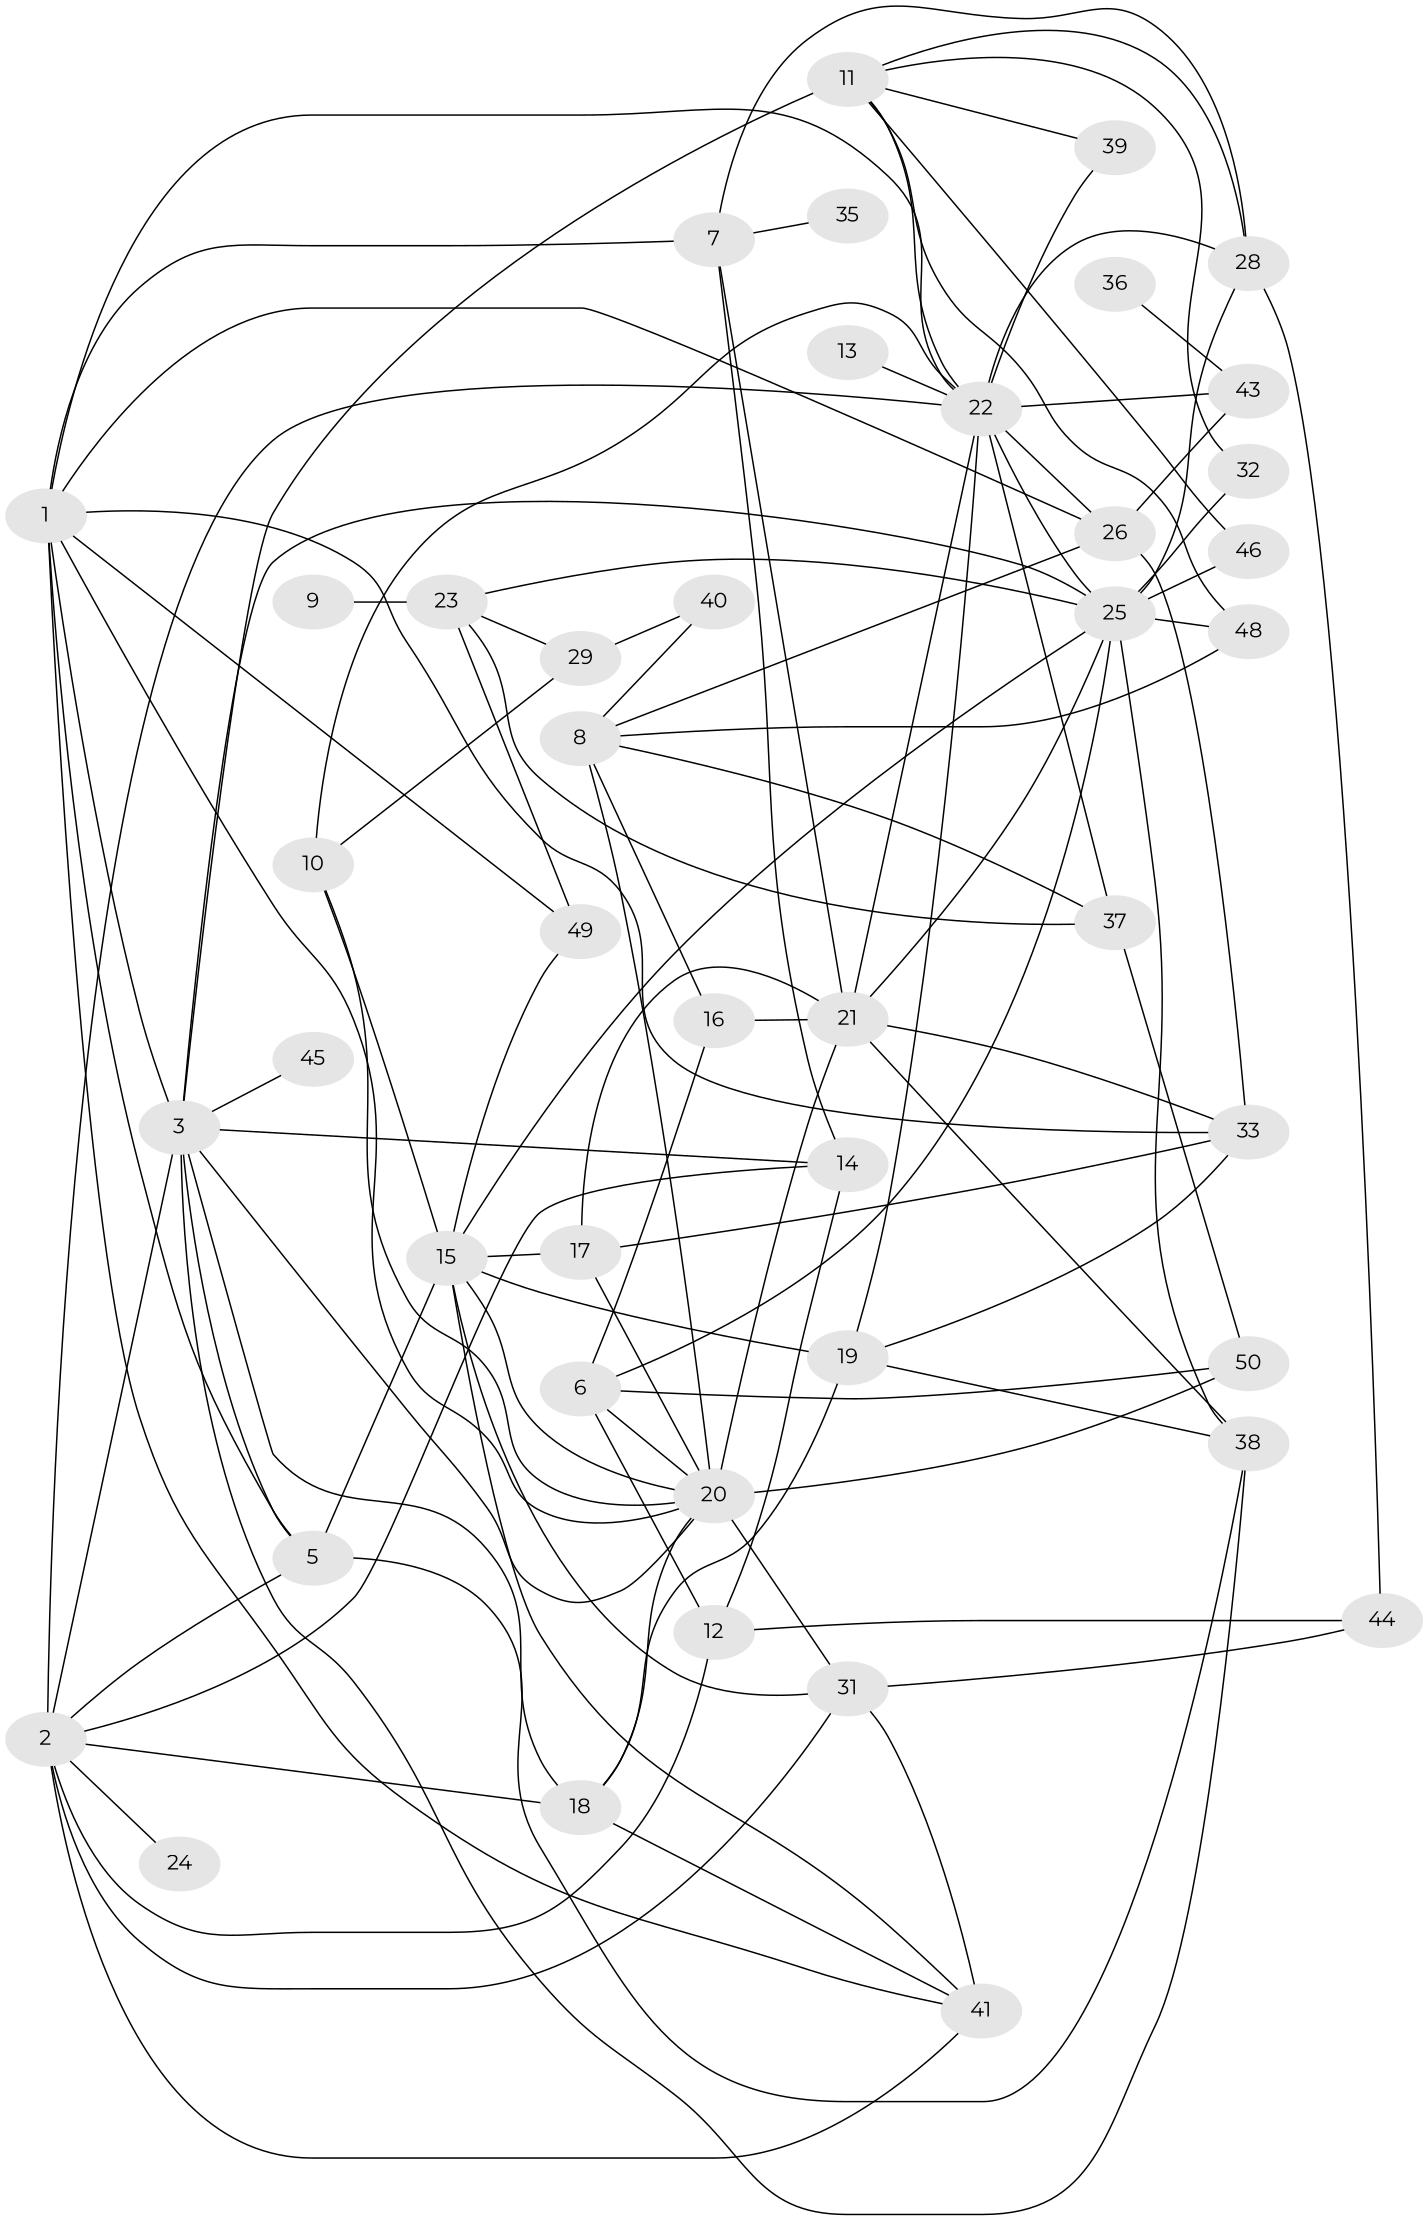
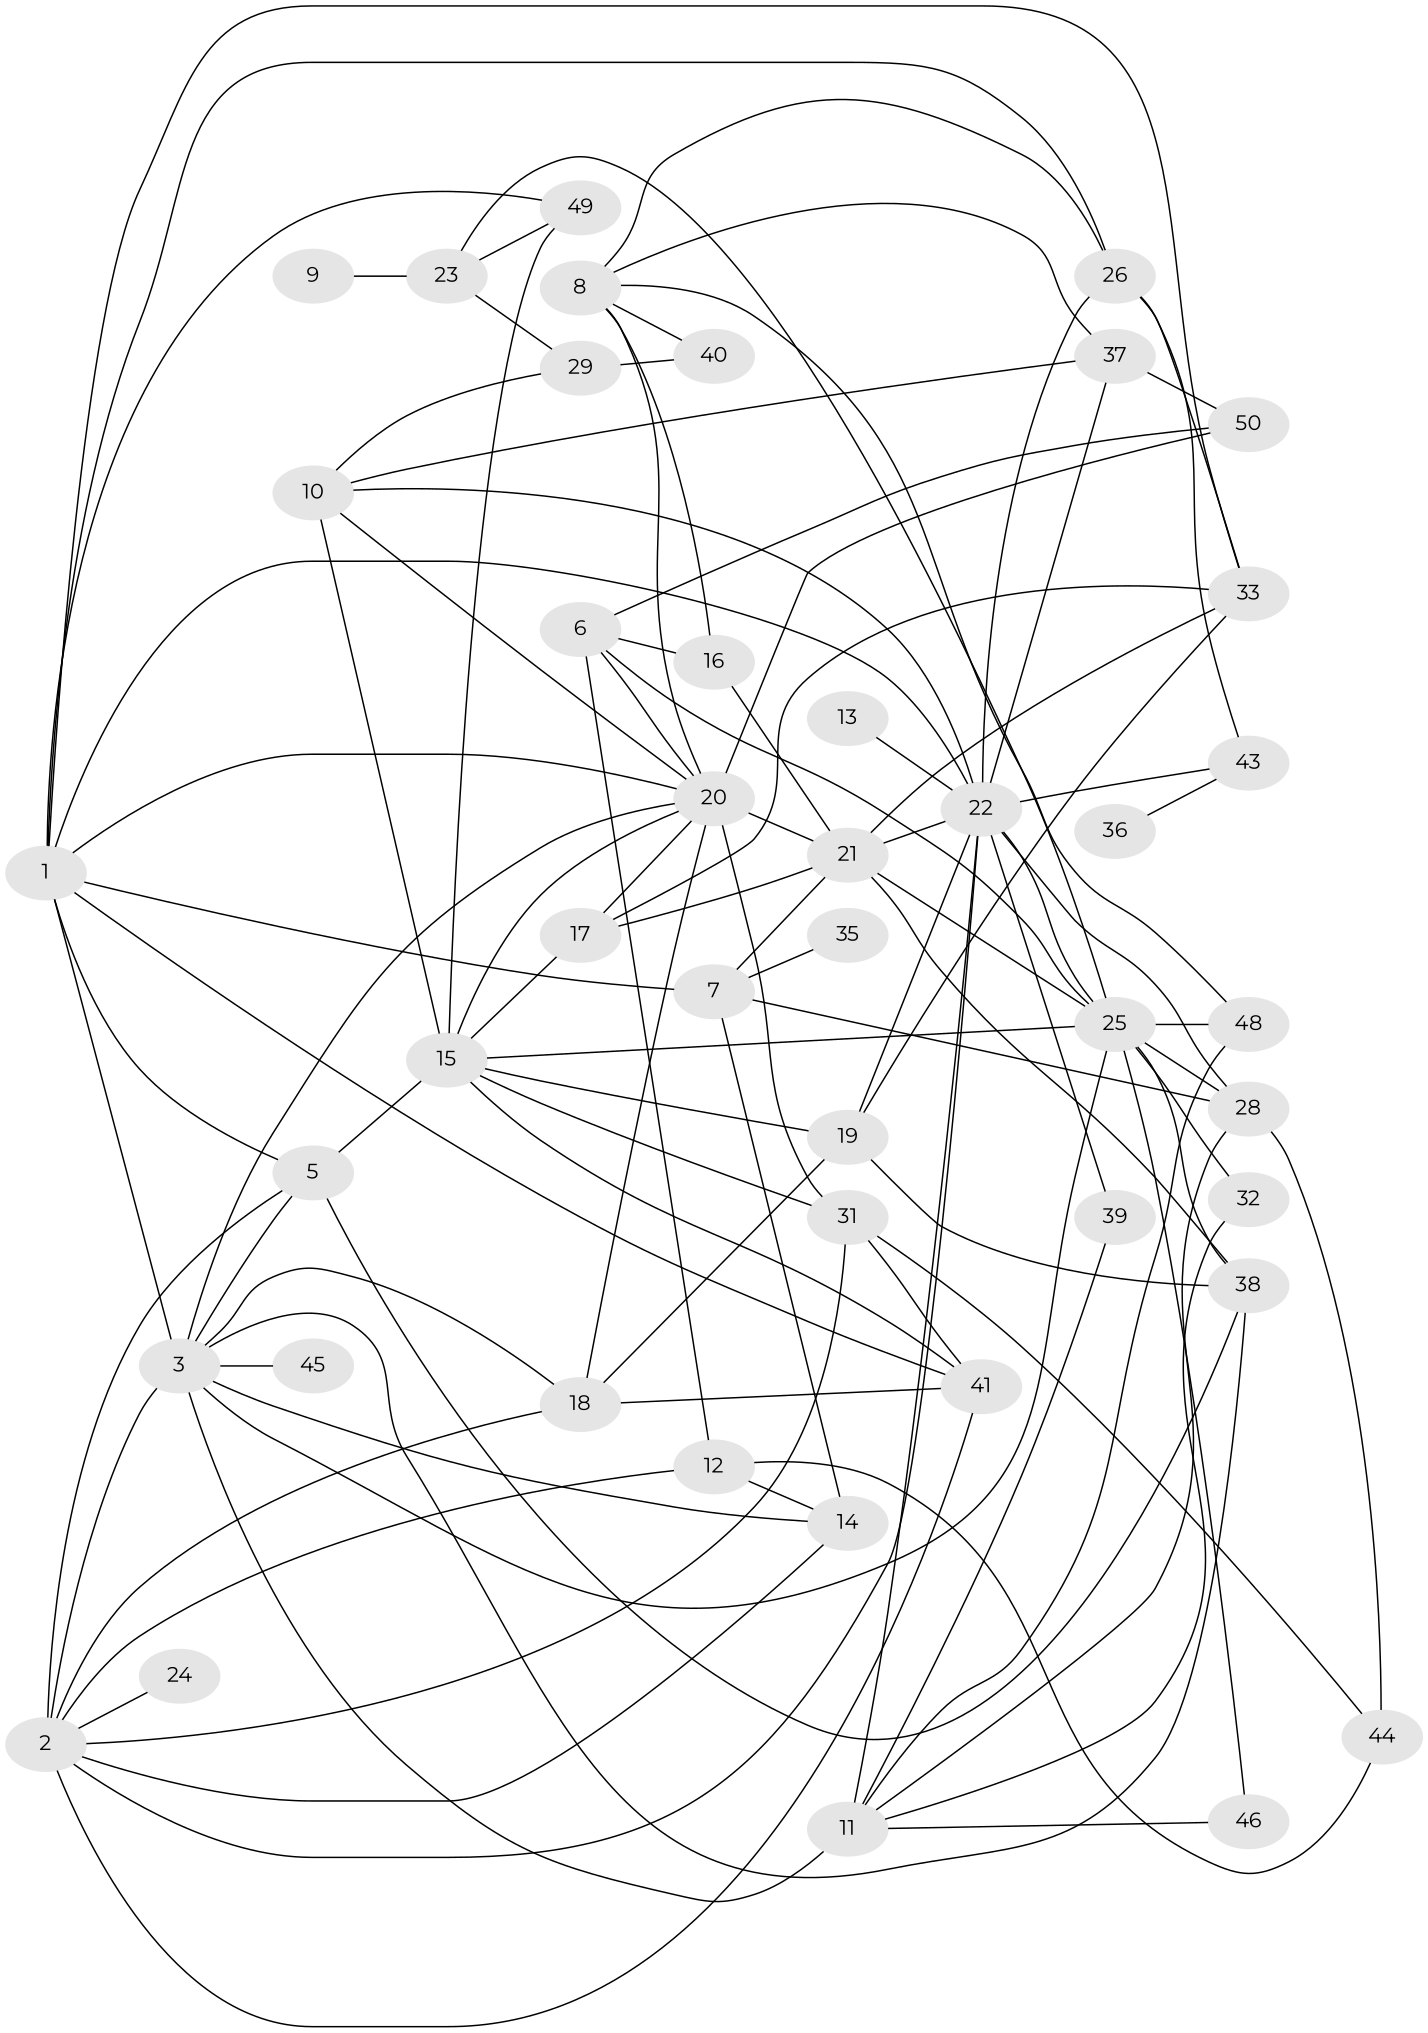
edge "23" -- "37": now "10" -- "37"
